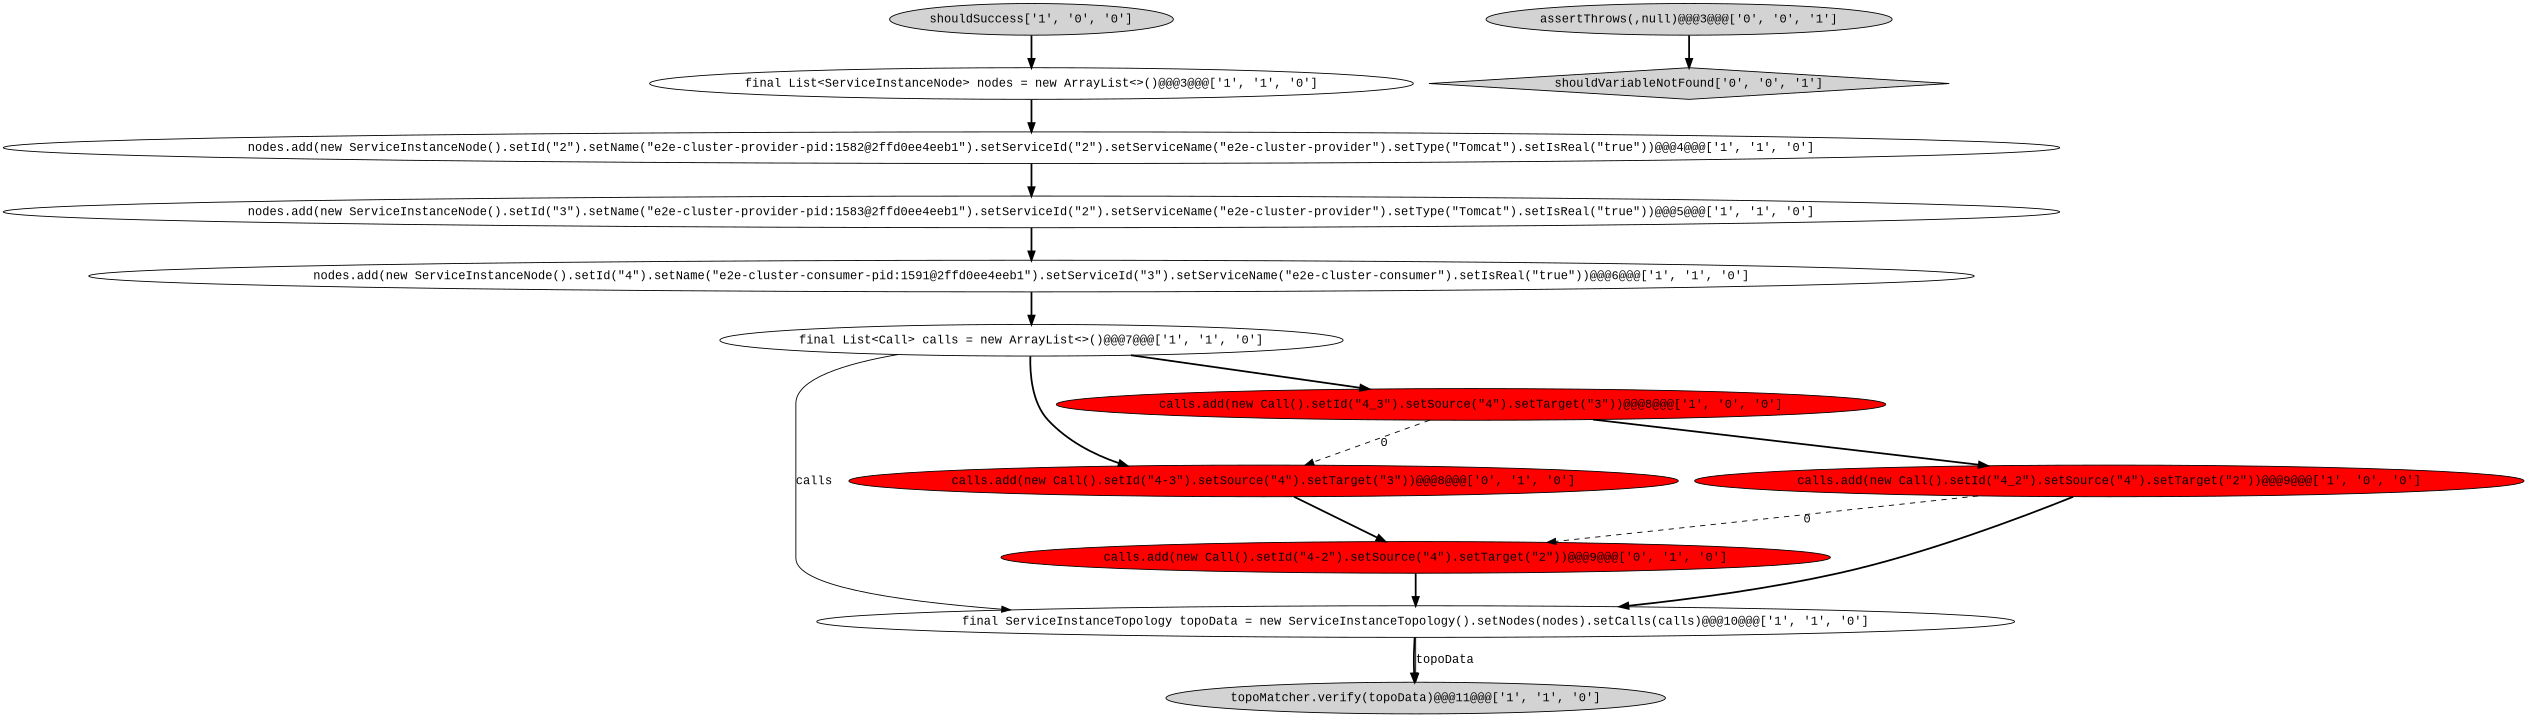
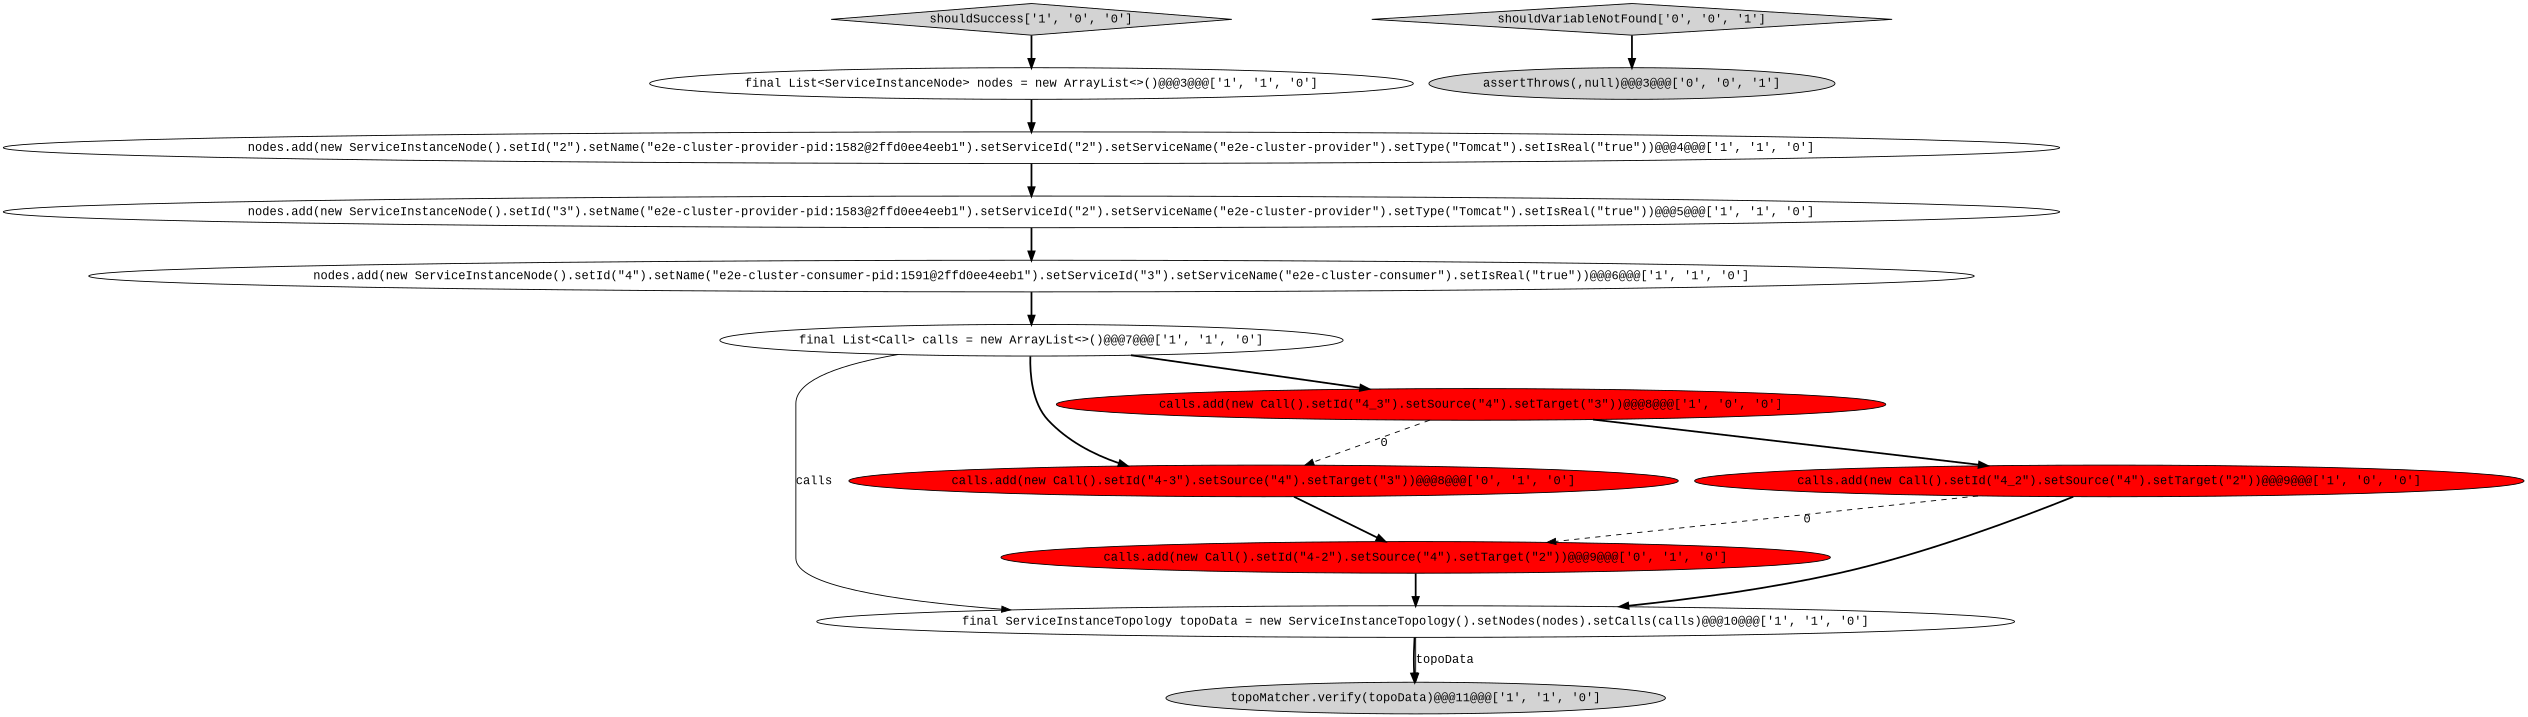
node "shouldSuccess['1', '0', '0']": shape ellipse -> diamond
edge "assertThrows(,null)@@@3@@@['0', '0', '1']" -> "shouldVariableNotFound['0', '0', '1']": reversed
